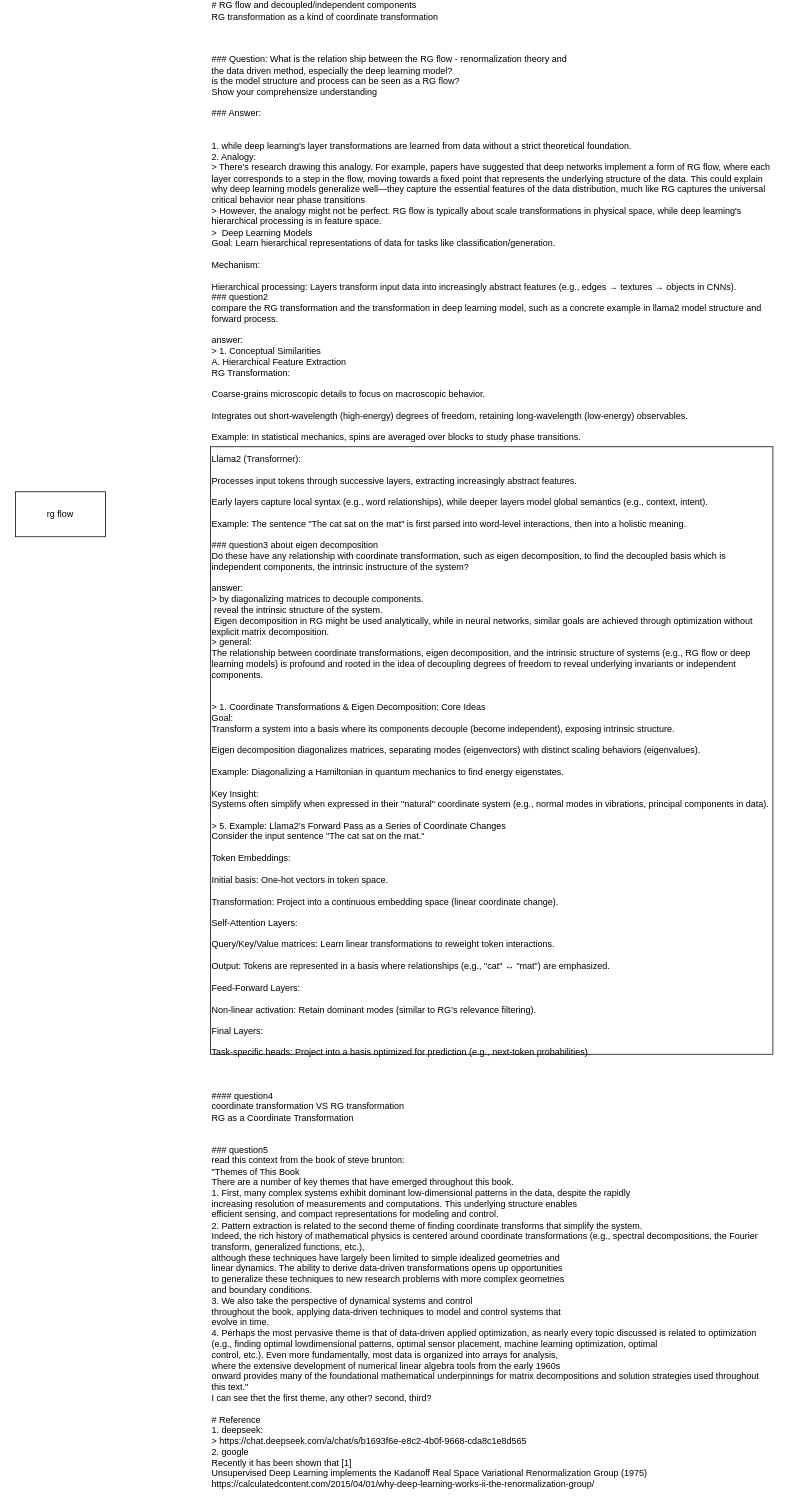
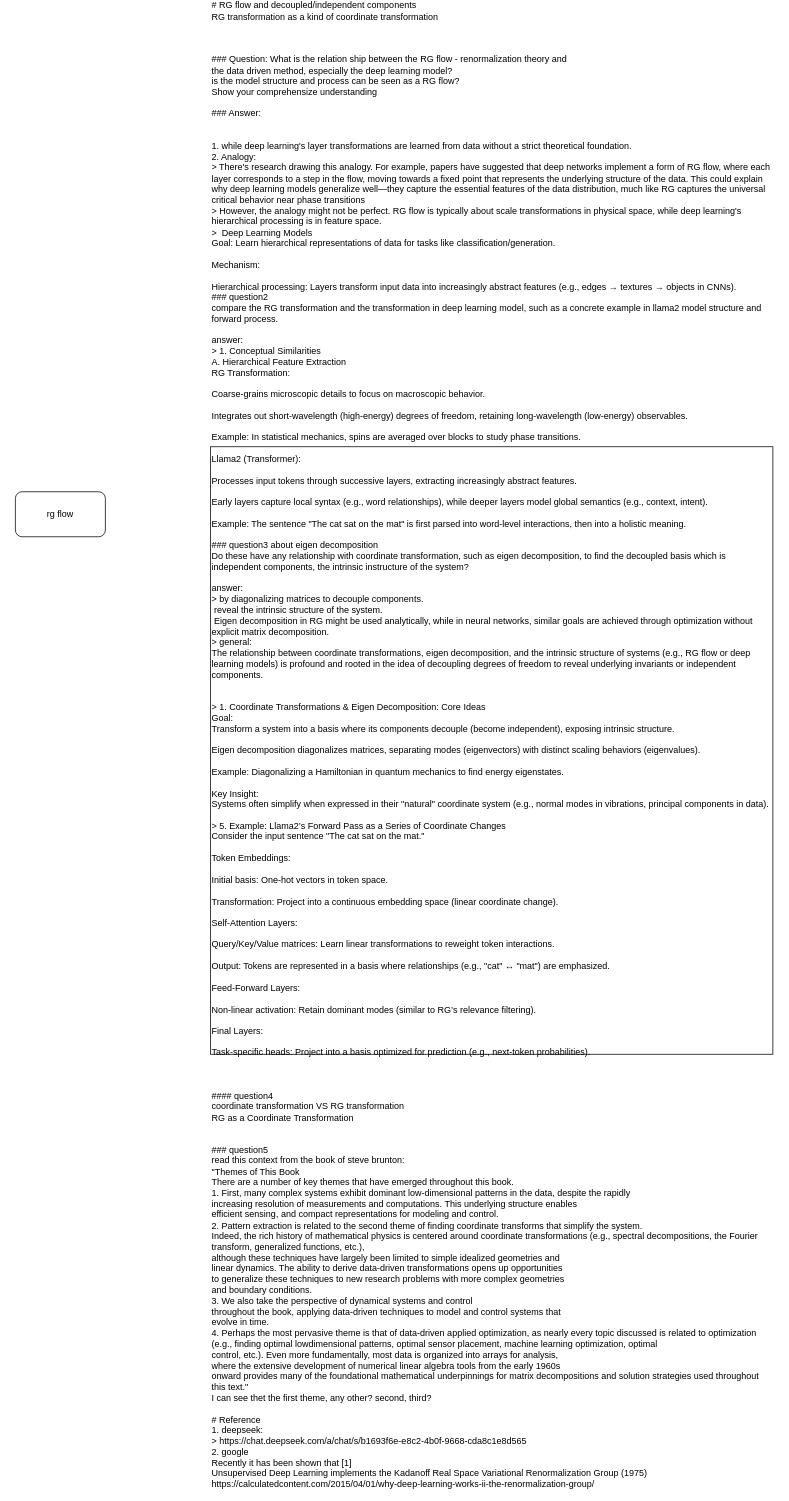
node "rg flow": shape rectangle -> rounded rectangle
